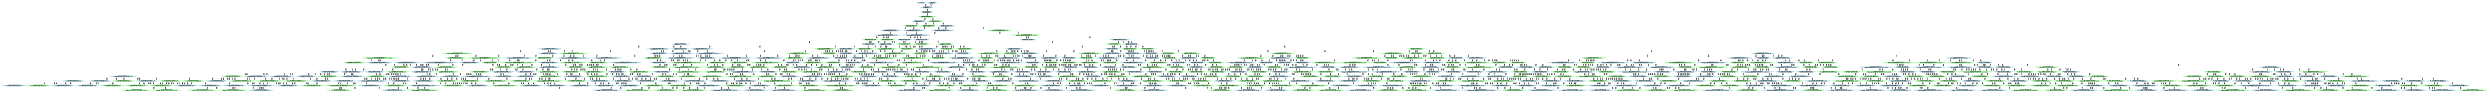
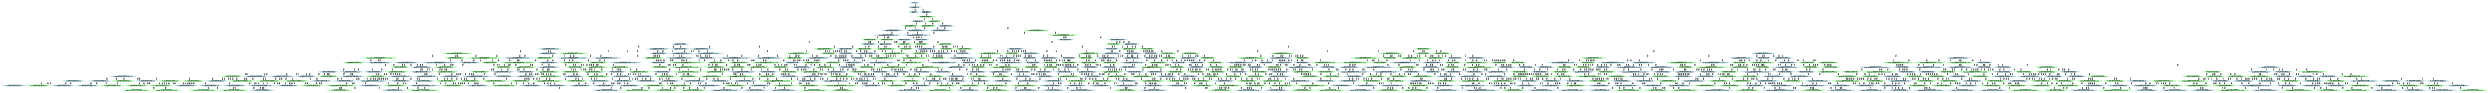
edge "S1: [0, 0] [0, 0] [0, 0] [33, 42] {T0J0:33-42}{1}" -> "S2: [33, 33] [33, 33] [33, 42] [43, 55] {T0J1:43-55}{1, 2}": reversed
